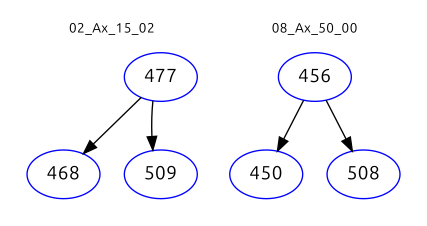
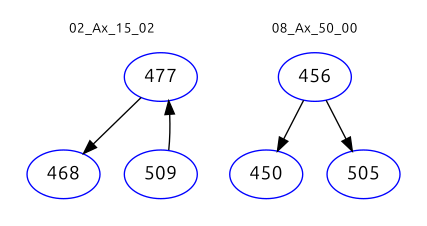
edge "477" -> "509": reversed
node "508": label "508" -> "505"
